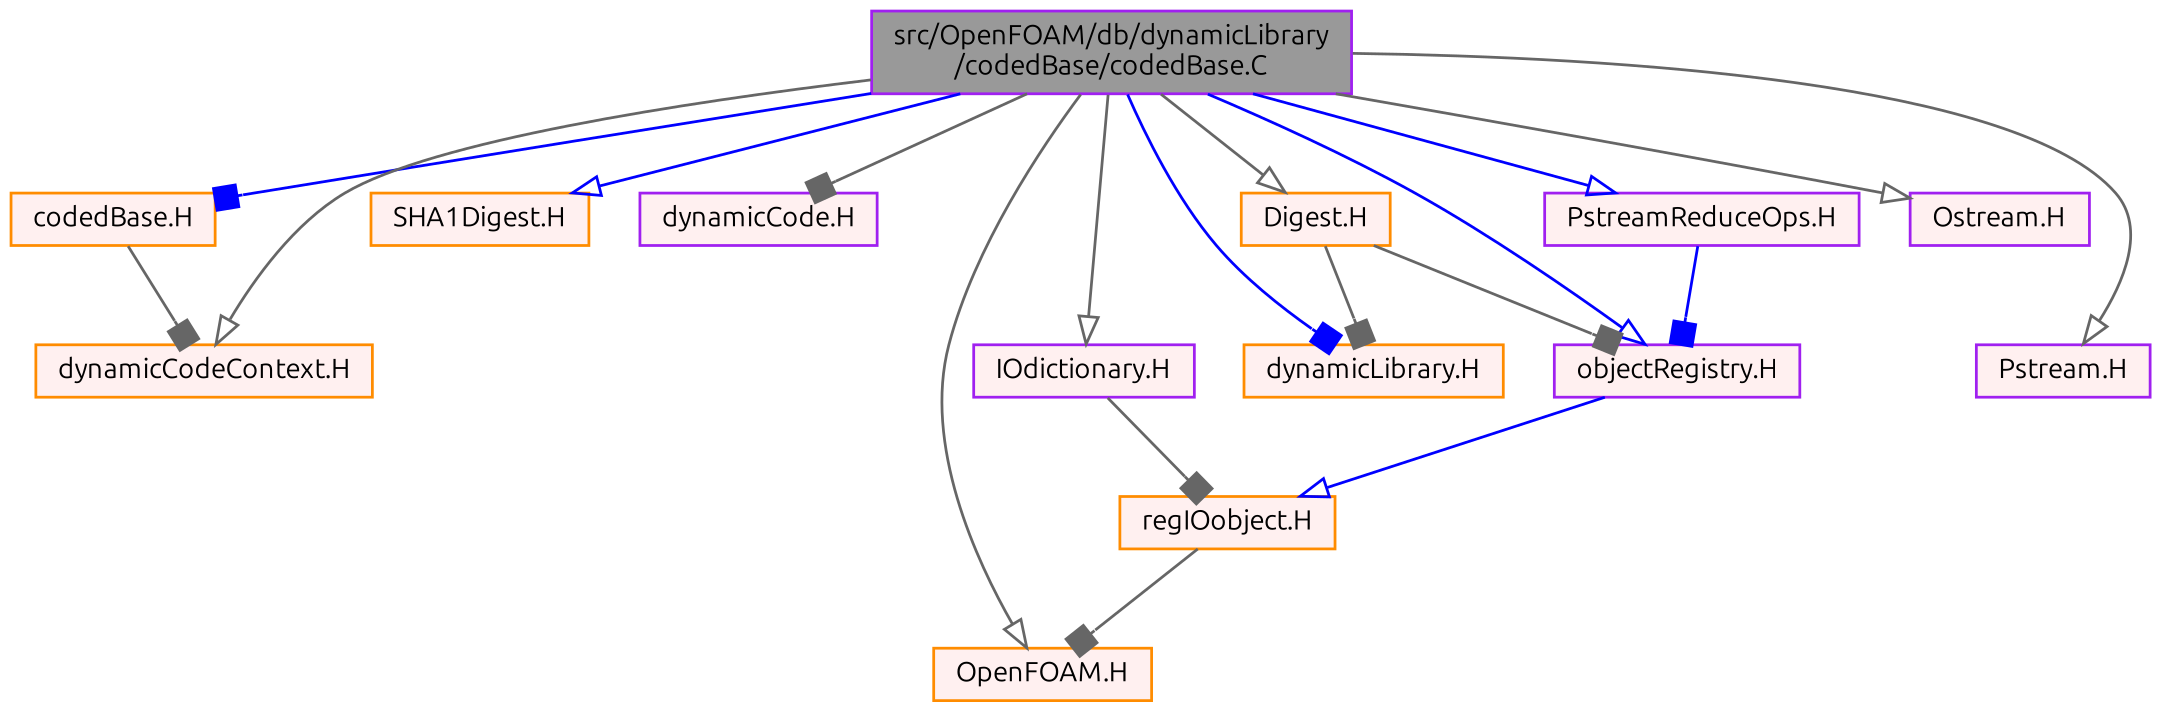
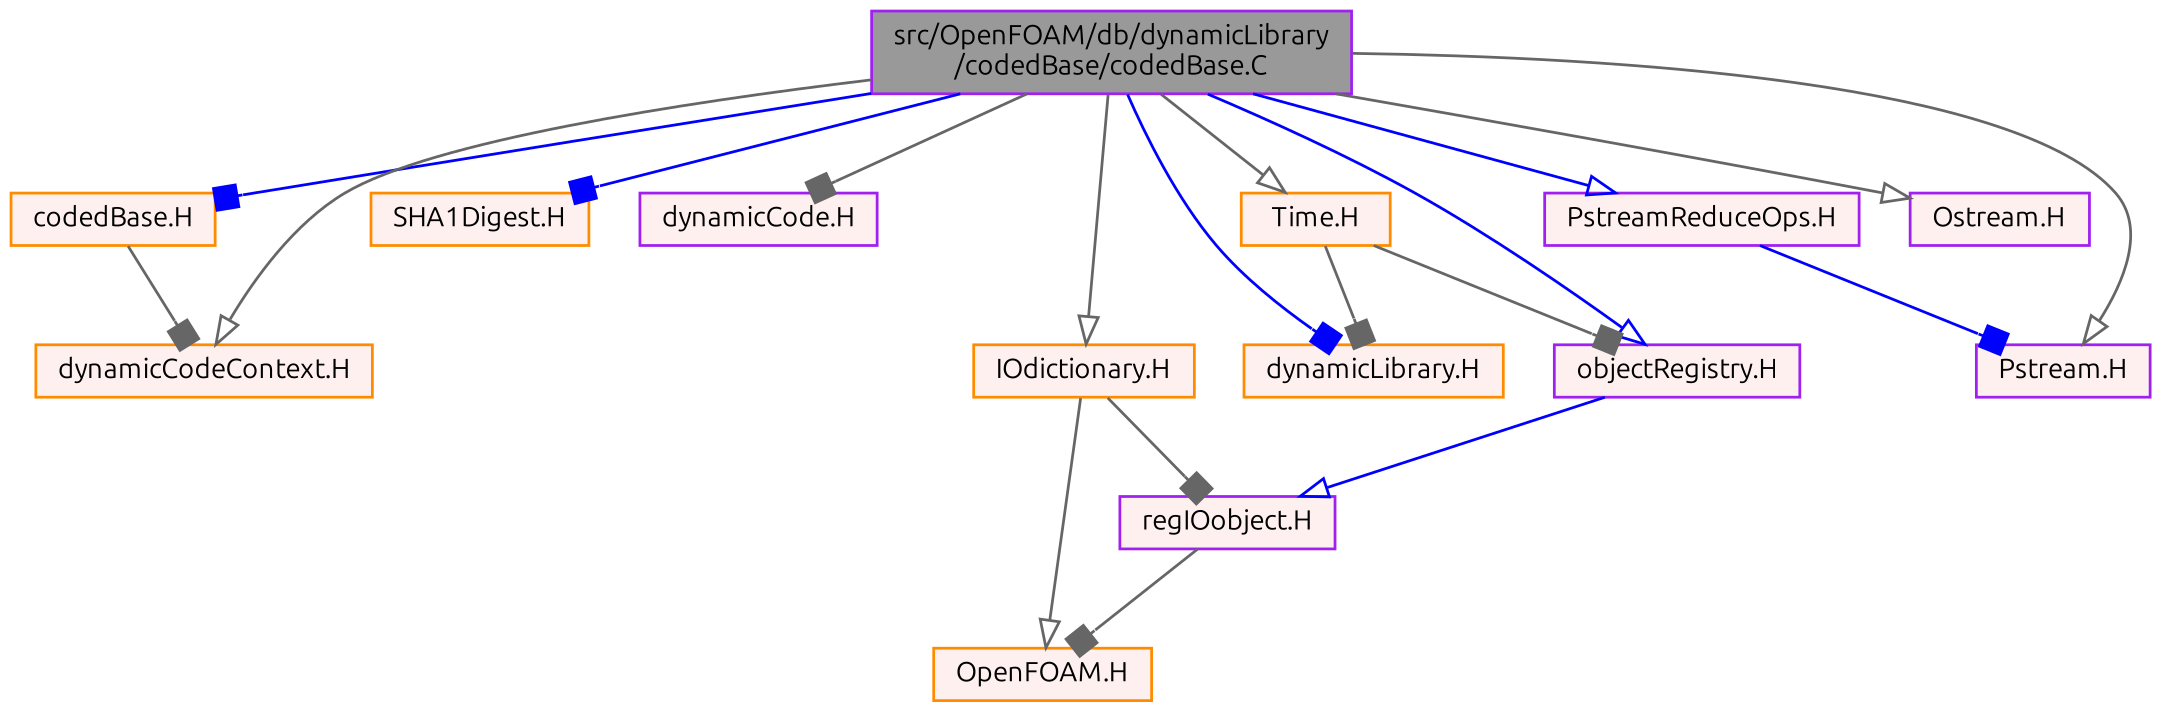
edge "src/OpenFOAM/db/dynamicLibrary /codedBase/codedBase.C" -> "SHA1Digest.H": arrowhead onormal -> box
node "Digest.H": label "Digest.H" -> "Time.H"
edge "PstreamReduceOps.H" -> "objectRegistry.H": now "PstreamReduceOps.H" -> "Pstream.H"
edge "src/OpenFOAM/db/dynamicLibrary /codedBase/codedBase.C" -> "OpenFOAM.H": now "IOdictionary.H" -> "OpenFOAM.H"
node "IOdictionary.H": color purple -> darkorange
node "regIOobject.H": color darkorange -> purple
